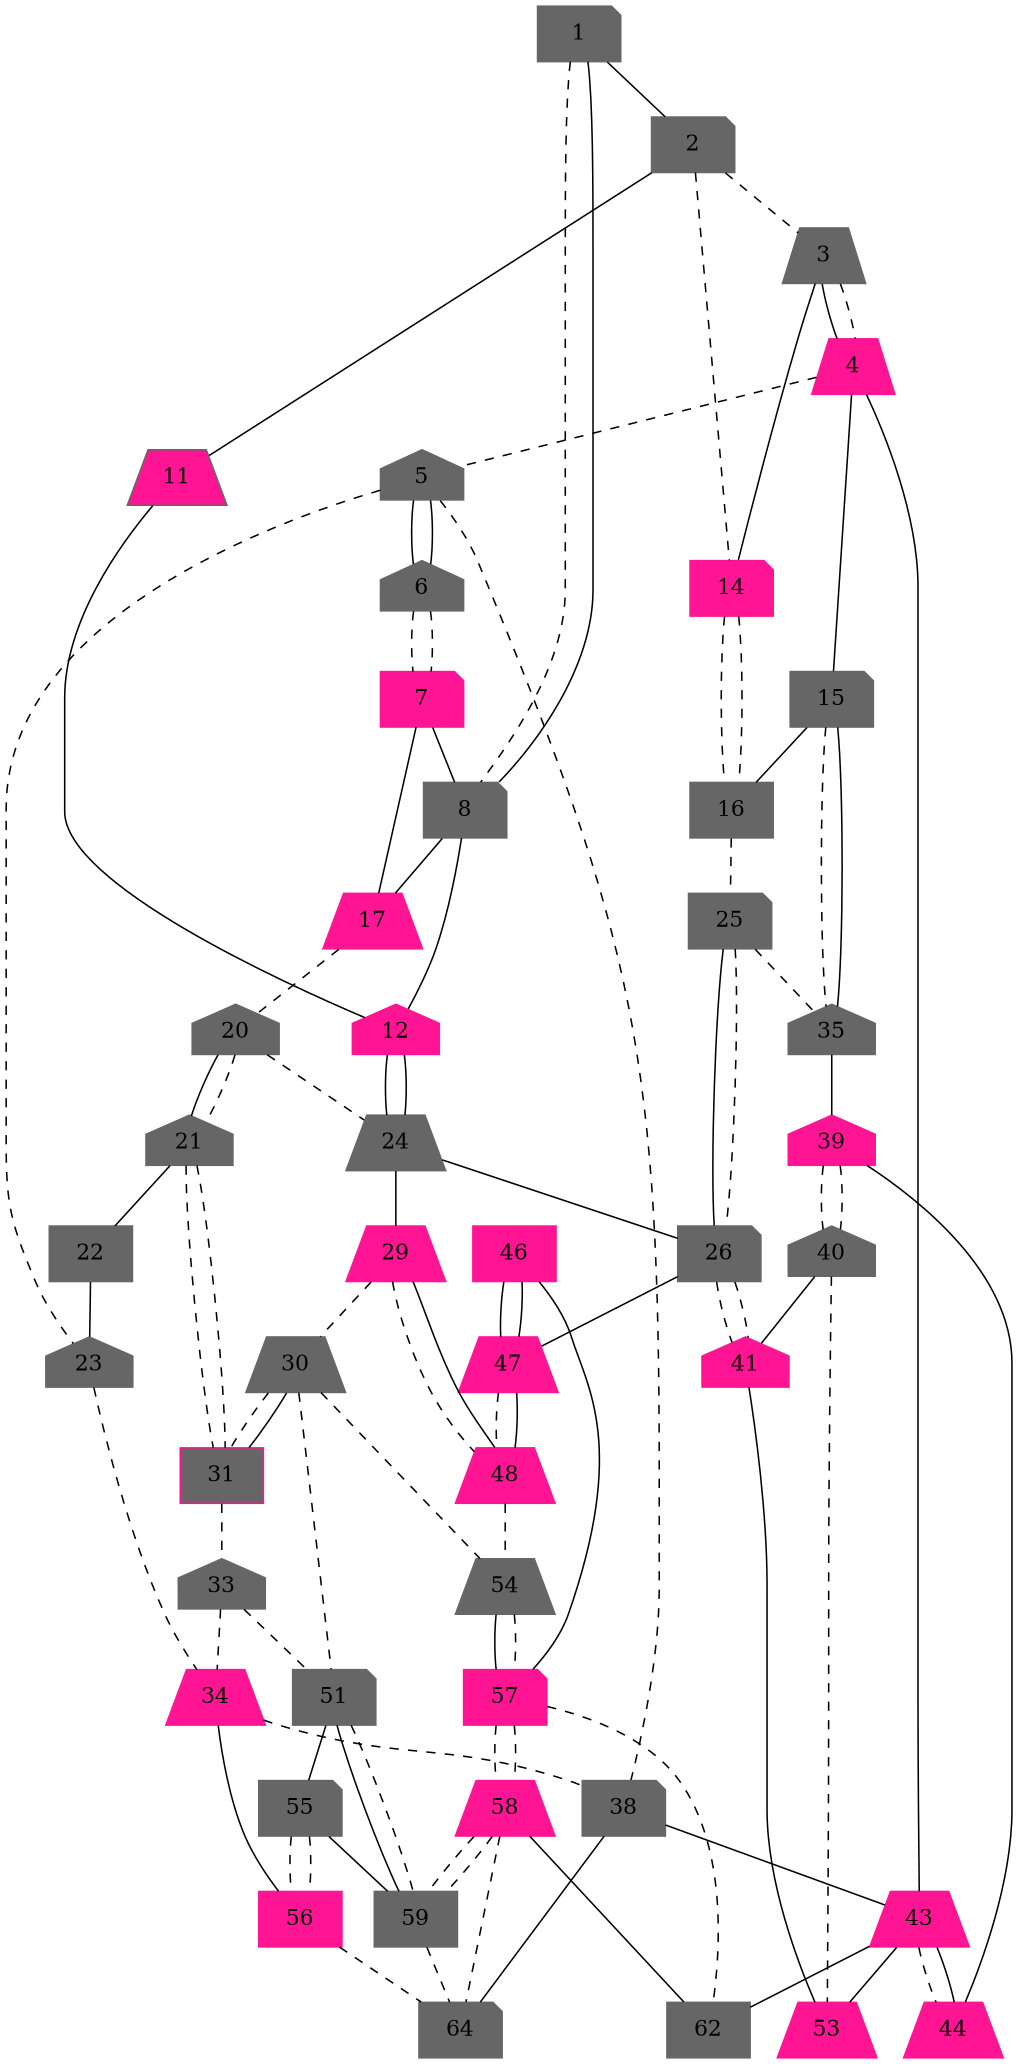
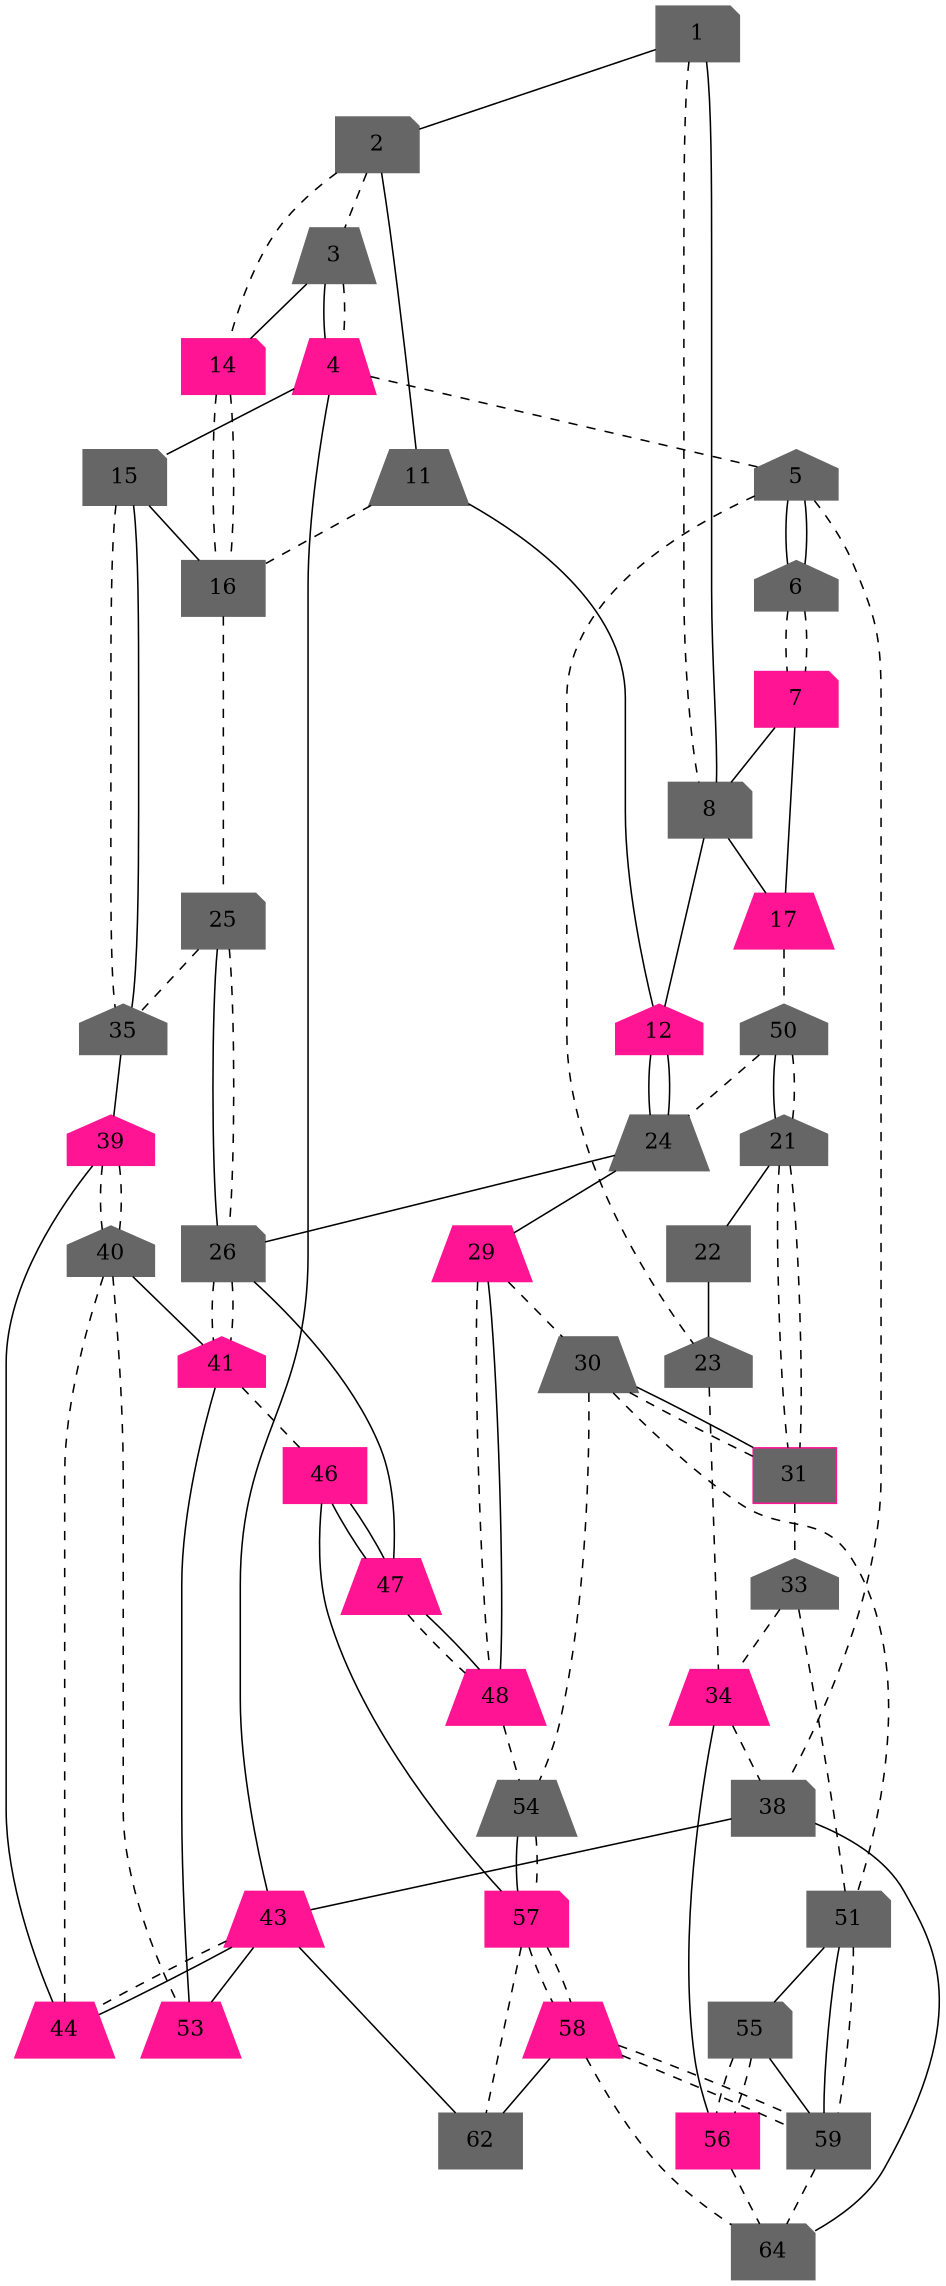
node "11": fillcolor deeppink -> gray40
edge "11" -- "16": added
node "20": label "20" -> "50"
edge "41" -- "46": added
edge "40" -- "44": added
